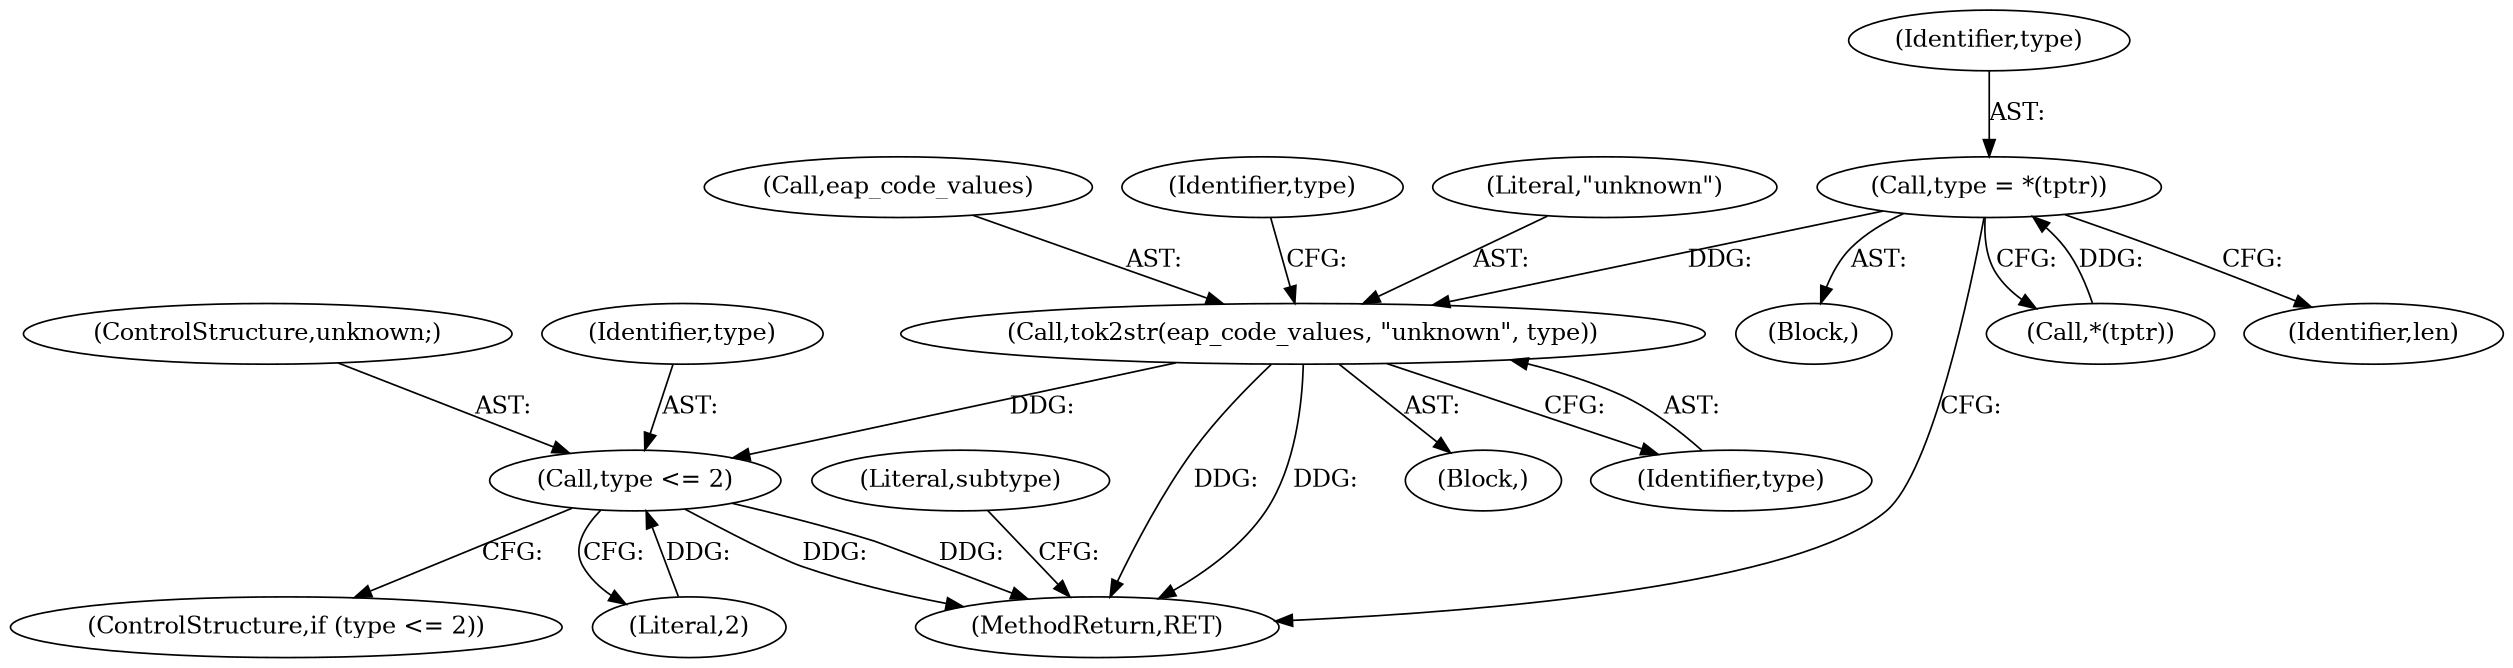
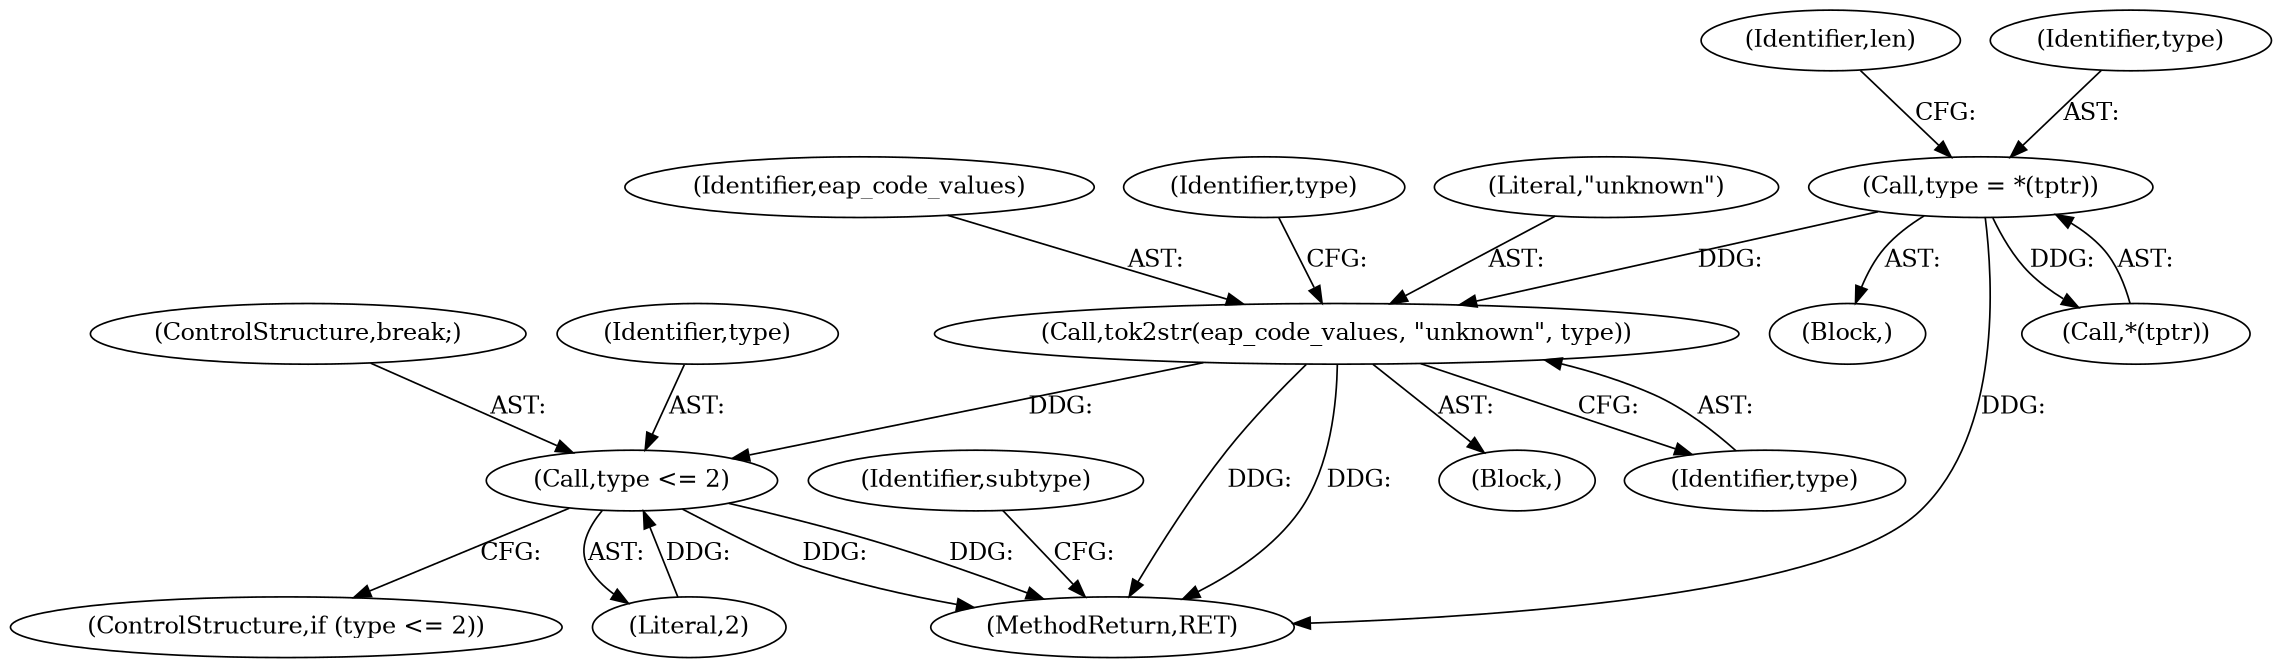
node "(Call,eap_code_values)": label "(Call,eap_code_values)" -> "(Identifier,eap_code_values)"
edge "(Call,type = *(tptr))" -> "(Identifier,len)": reversed
edge "(Call,type = *(tptr))" -> "(Call,*(tptr))": label "CFG: " -> "DDG: "
edge "(Call,*(tptr))" -> "(Call,type = *(tptr))": label "DDG: " -> "AST: "
node "(ControlStructure,unknown;)": label "(ControlStructure,unknown;)" -> "(ControlStructure,break;)"
edge "(Call,type = *(tptr))" -> "(MethodReturn,RET)": label "CFG: " -> "DDG: "
node "(Literal,subtype)": label "(Literal,subtype)" -> "(Identifier,subtype)"
edge "(Call,type <= 2)" -> "(Literal,2)": label "CFG: " -> "AST: "
